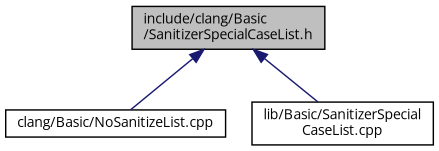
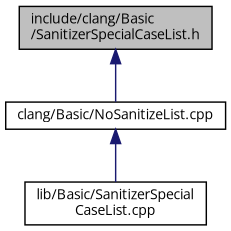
edge "lib/Basic/SanitizerSpecial CaseList.cpp" -> "include/clang/Basic /SanitizerSpecialCaseList.h": now "lib/Basic/SanitizerSpecial CaseList.cpp" -> "clang/Basic/NoSanitizeList.cpp"
